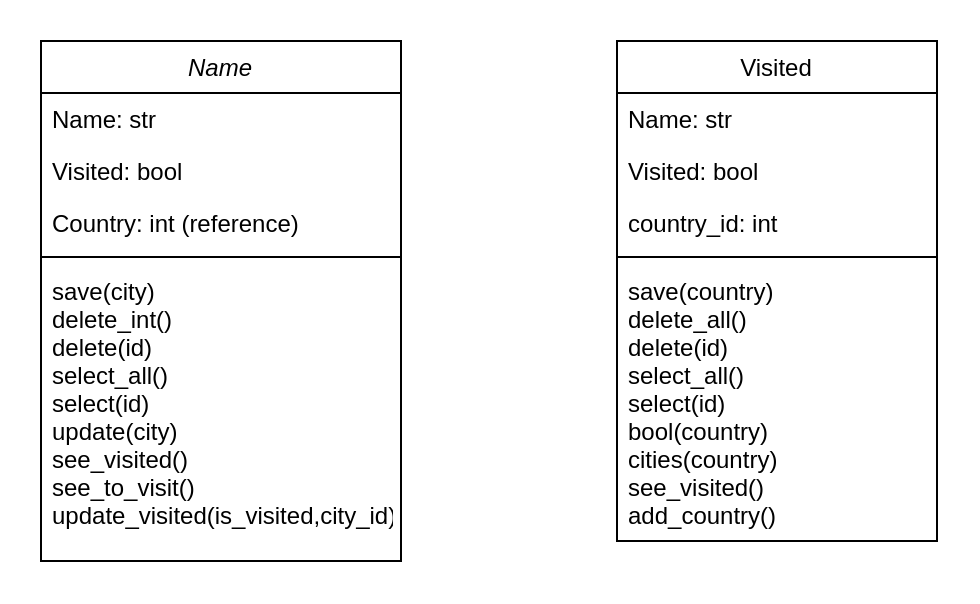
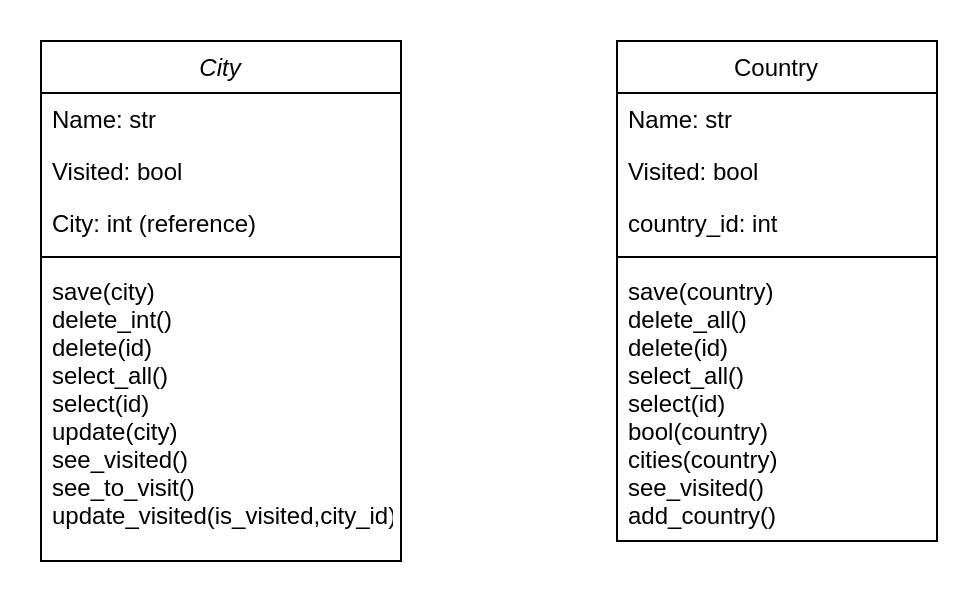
node "Name": label "Name" -> "City"
node "Visited": label "Visited" -> "Country"
node "Country: int (reference)": label "Country: int (reference)" -> "City: int (reference)"
